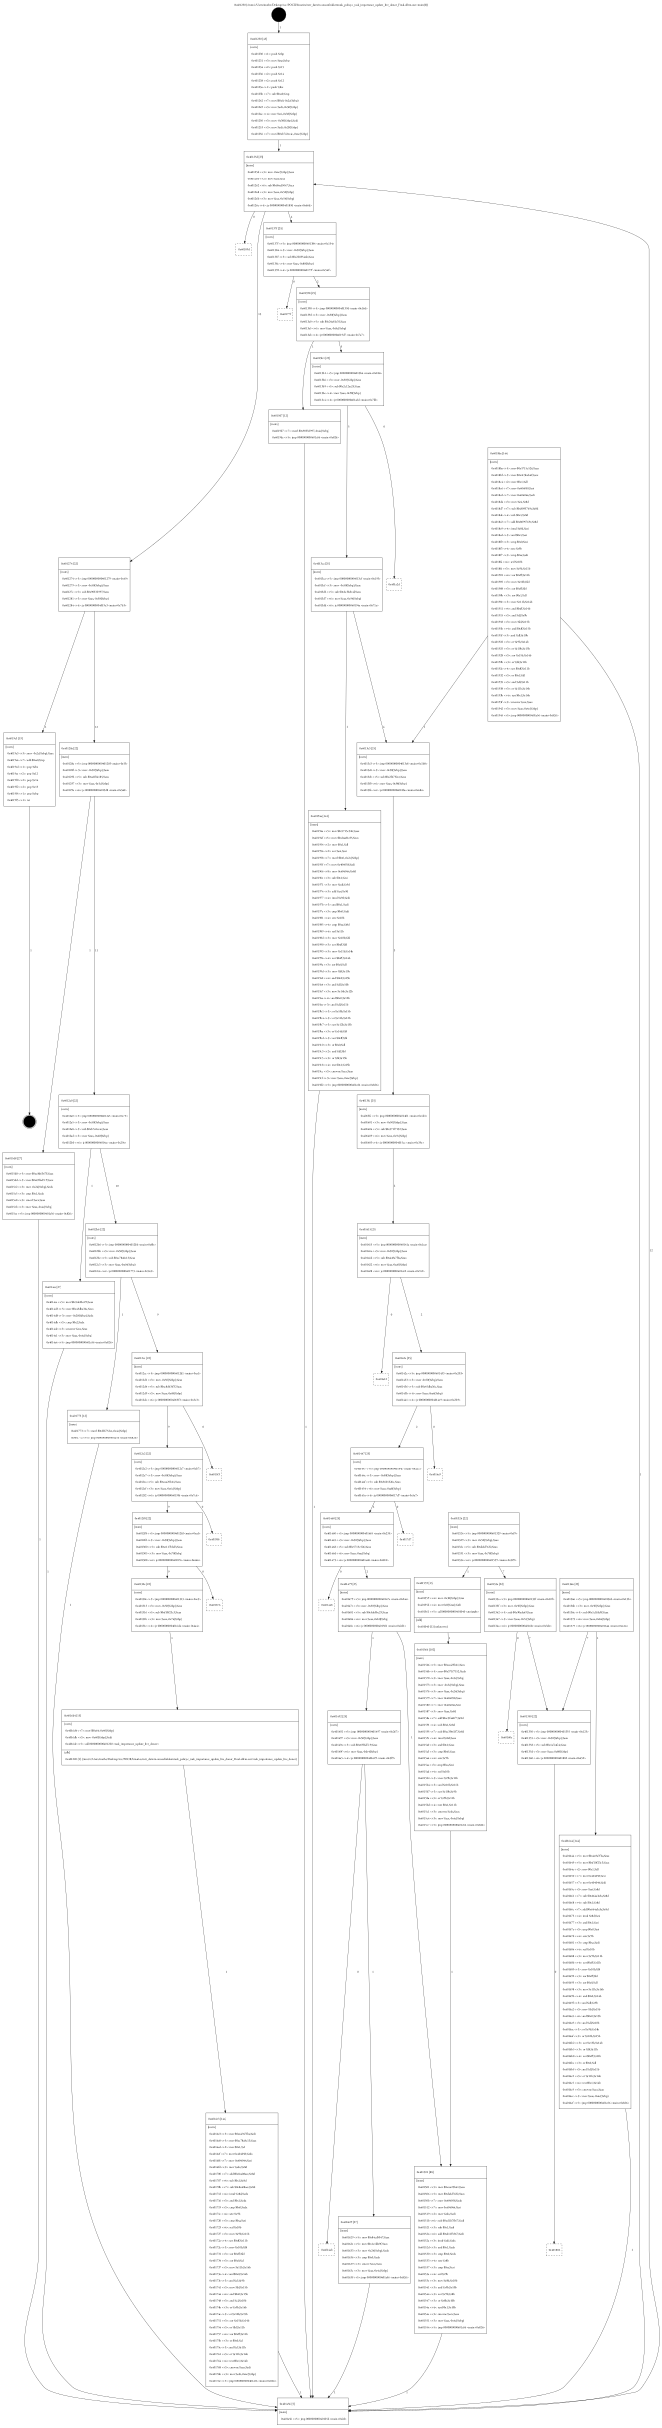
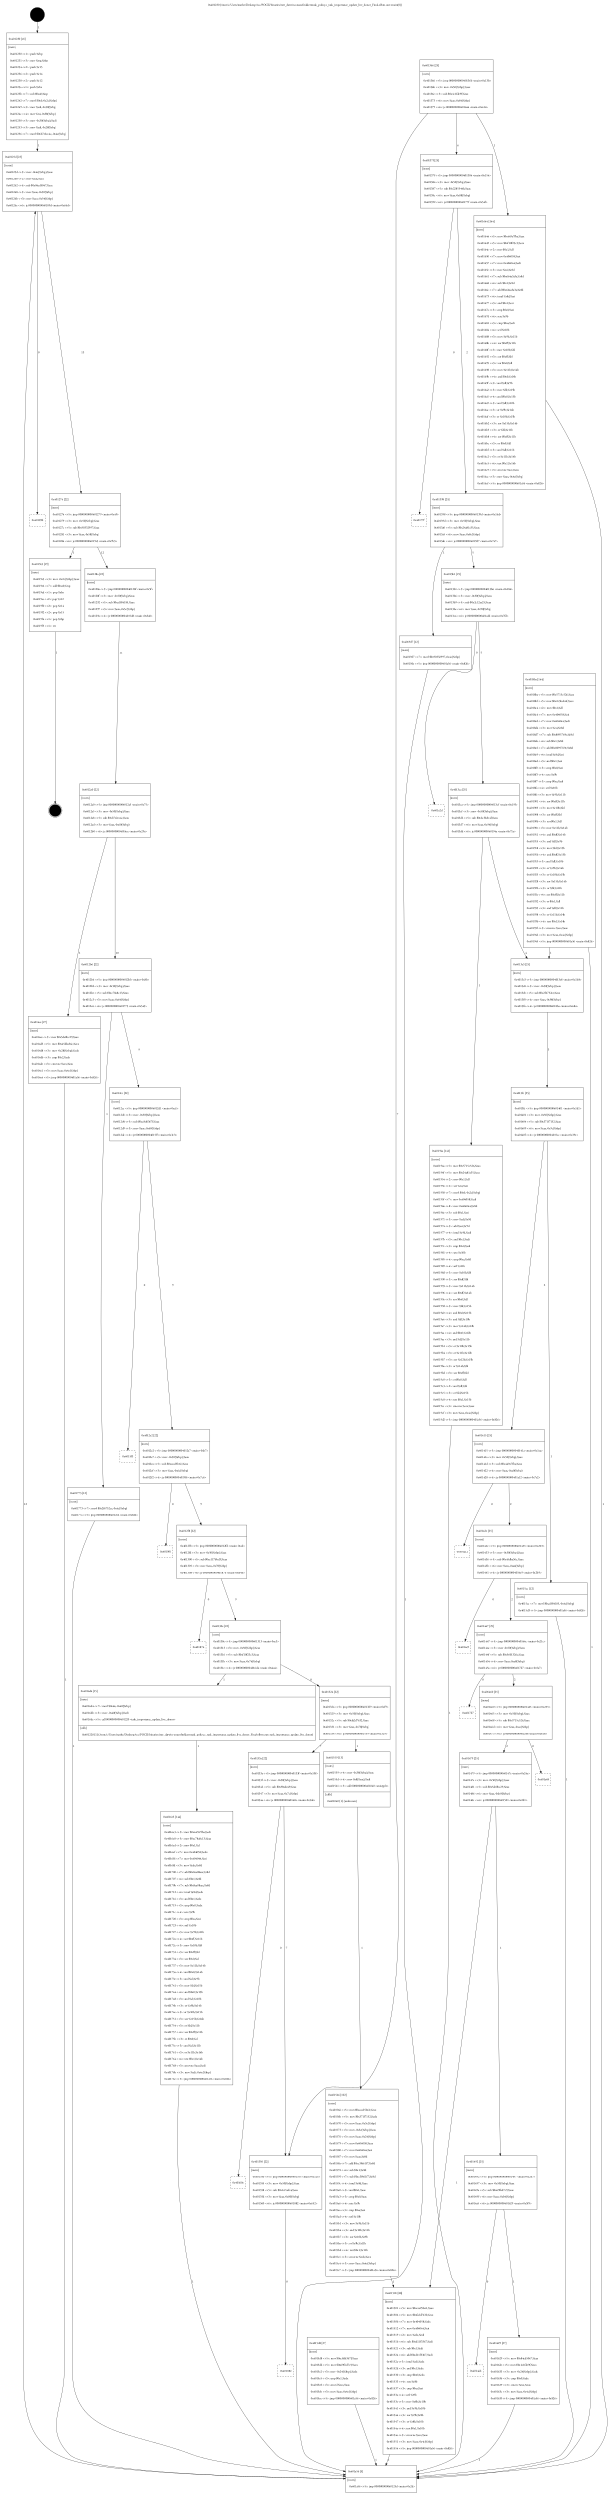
edge "0x40125d [23]" -> "0x40137f [25]": now "0x401366 [25]" -> "0x40137f [25]"
edge "0x40128a [22]" -> "0x4015d8 [27]": removed, label "1"
node "0x4015cc [12]": added
edge "0x40130e [22]" -> "0x401324 [22]": added, label "8"
